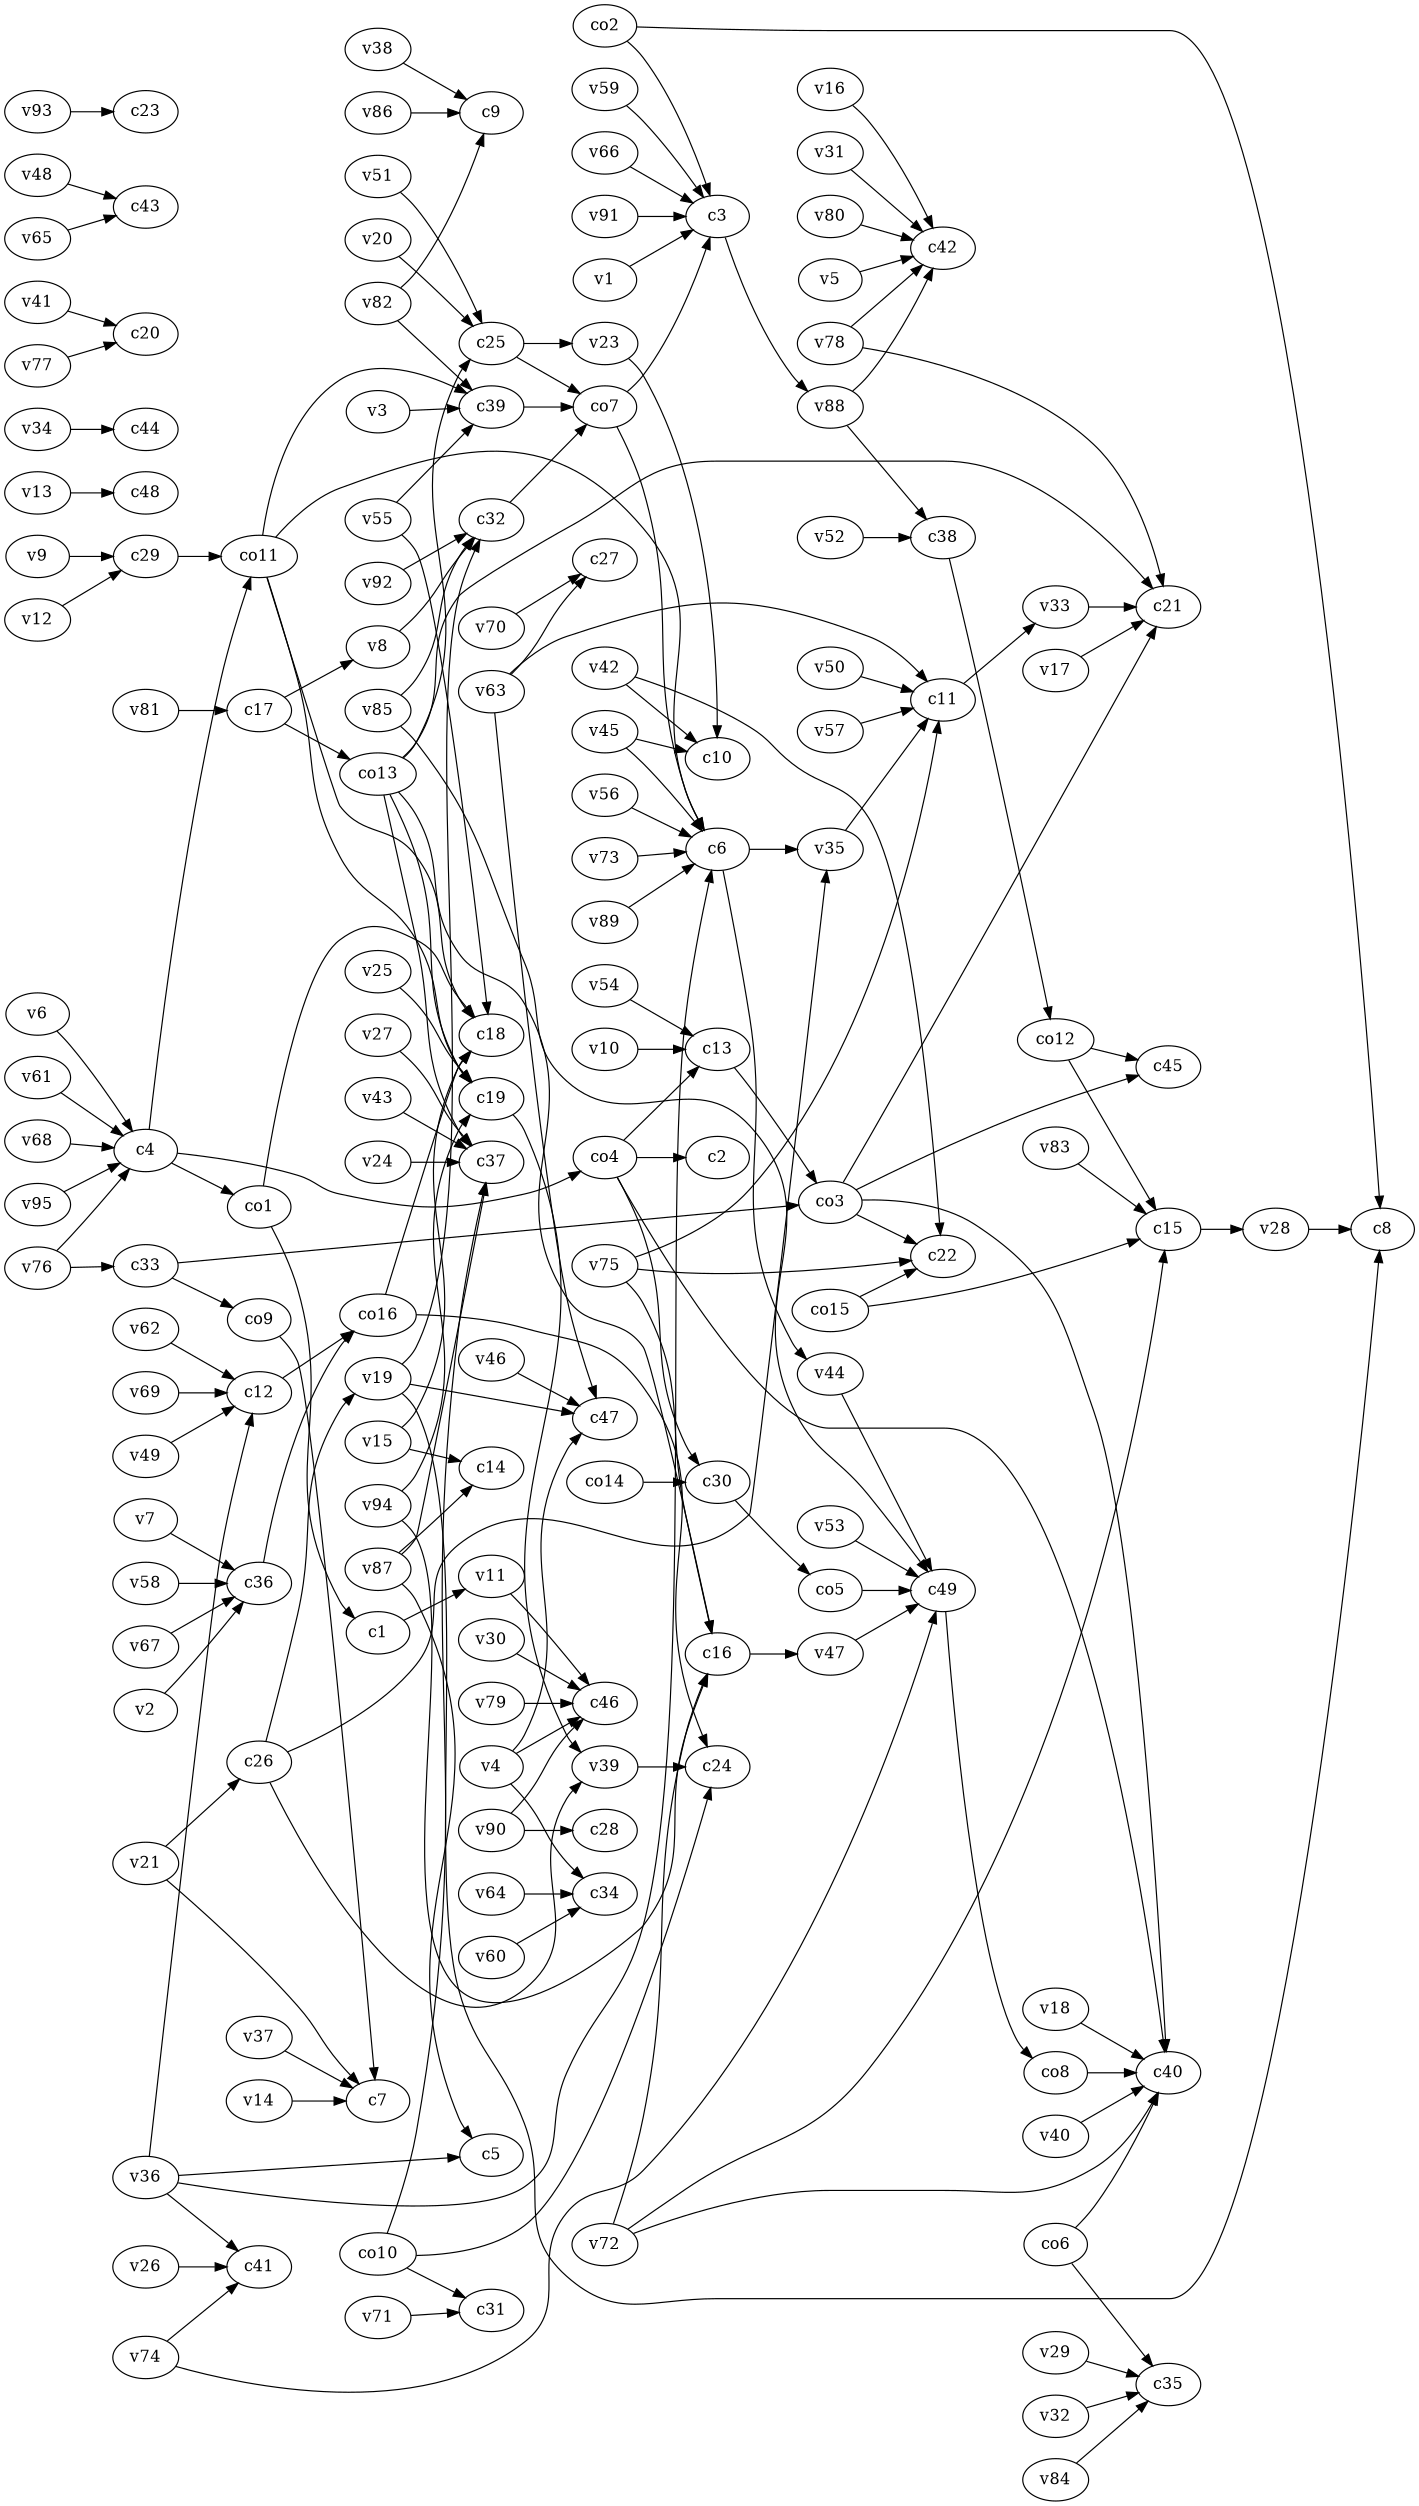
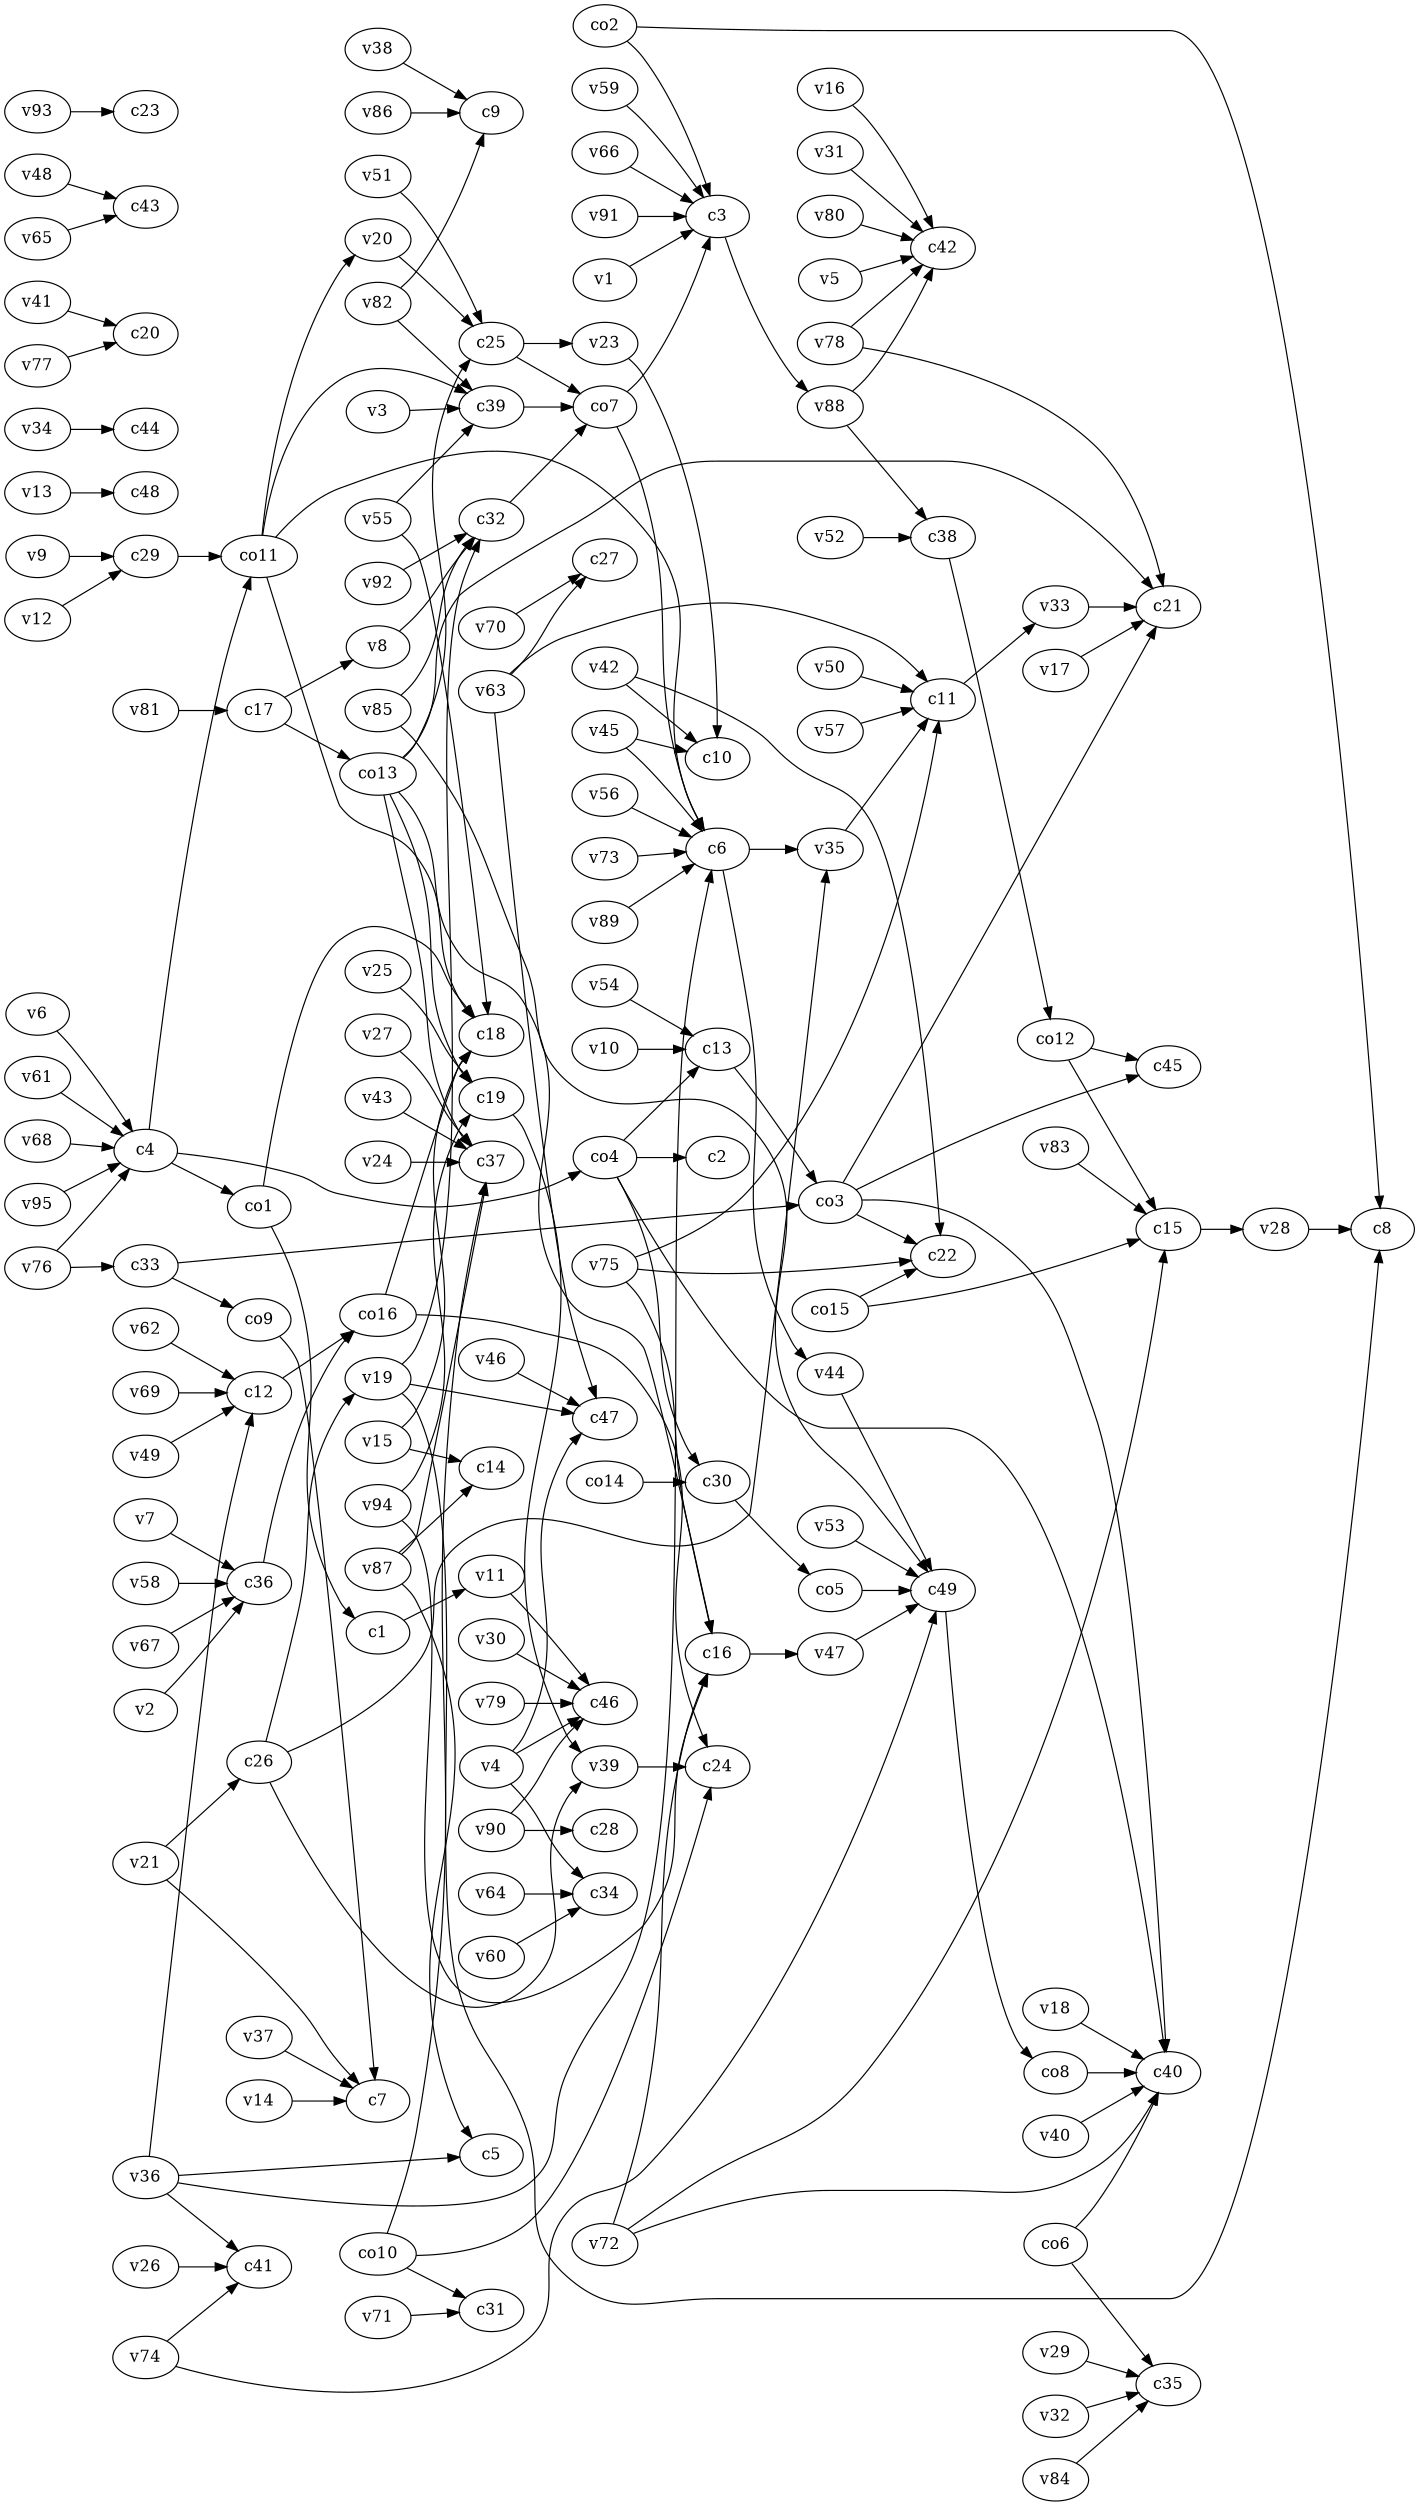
edge "co11" -> "c19": now "co11" -> "v20"
